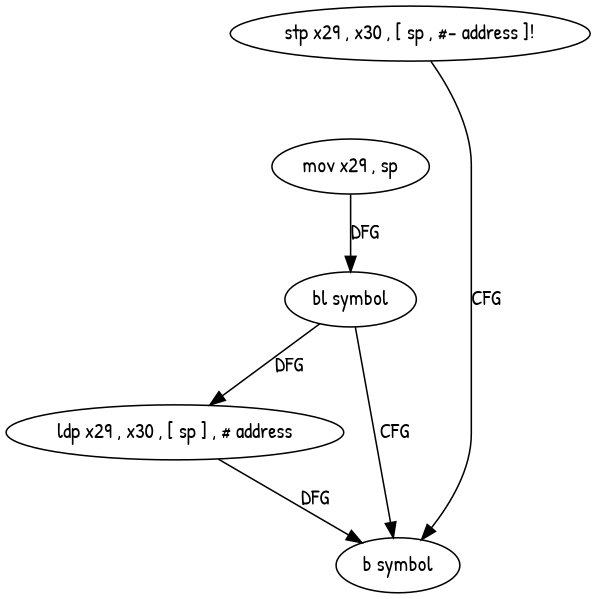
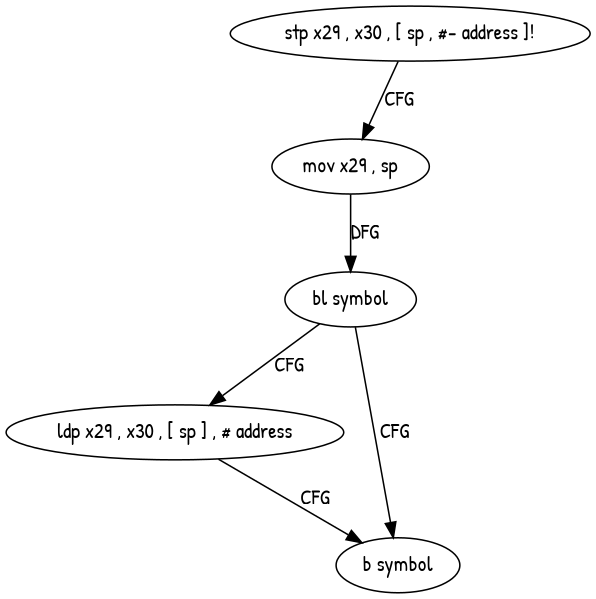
edge "stp x29 , x30 , [ sp , #- address ]!" -> "b symbol": now "stp x29 , x30 , [ sp , #- address ]!" -> "mov x29 , sp"
edge "bl symbol" -> "ldp x29 , x30 , [ sp ] , # address": label "DFG" -> "CFG"
edge "ldp x29 , x30 , [ sp ] , # address" -> "b symbol": label "DFG" -> "CFG"
